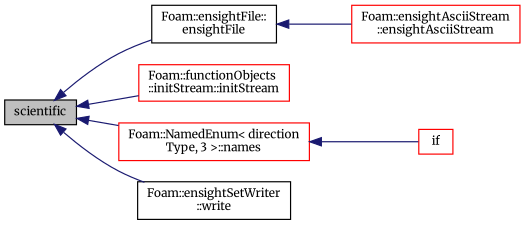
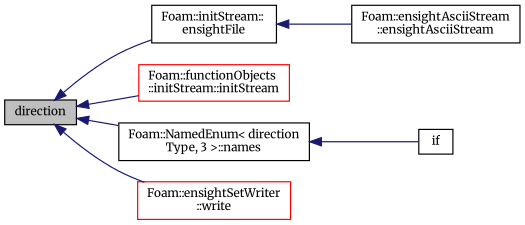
node "Foam::ensightFile:: ensightFile": label "Foam::ensightFile:: ensightFile" -> "Foam::initStream:: ensightFile"
node "Foam::ensightAsciiStream ::ensightAsciiStream": color red -> black
node "scientific": label "scientific" -> "direction"
node "Foam::NamedEnum< direction Type, 3 >::names": color red -> black
node "if": color red -> black
node "Foam::ensightSetWriter ::write": color black -> red
